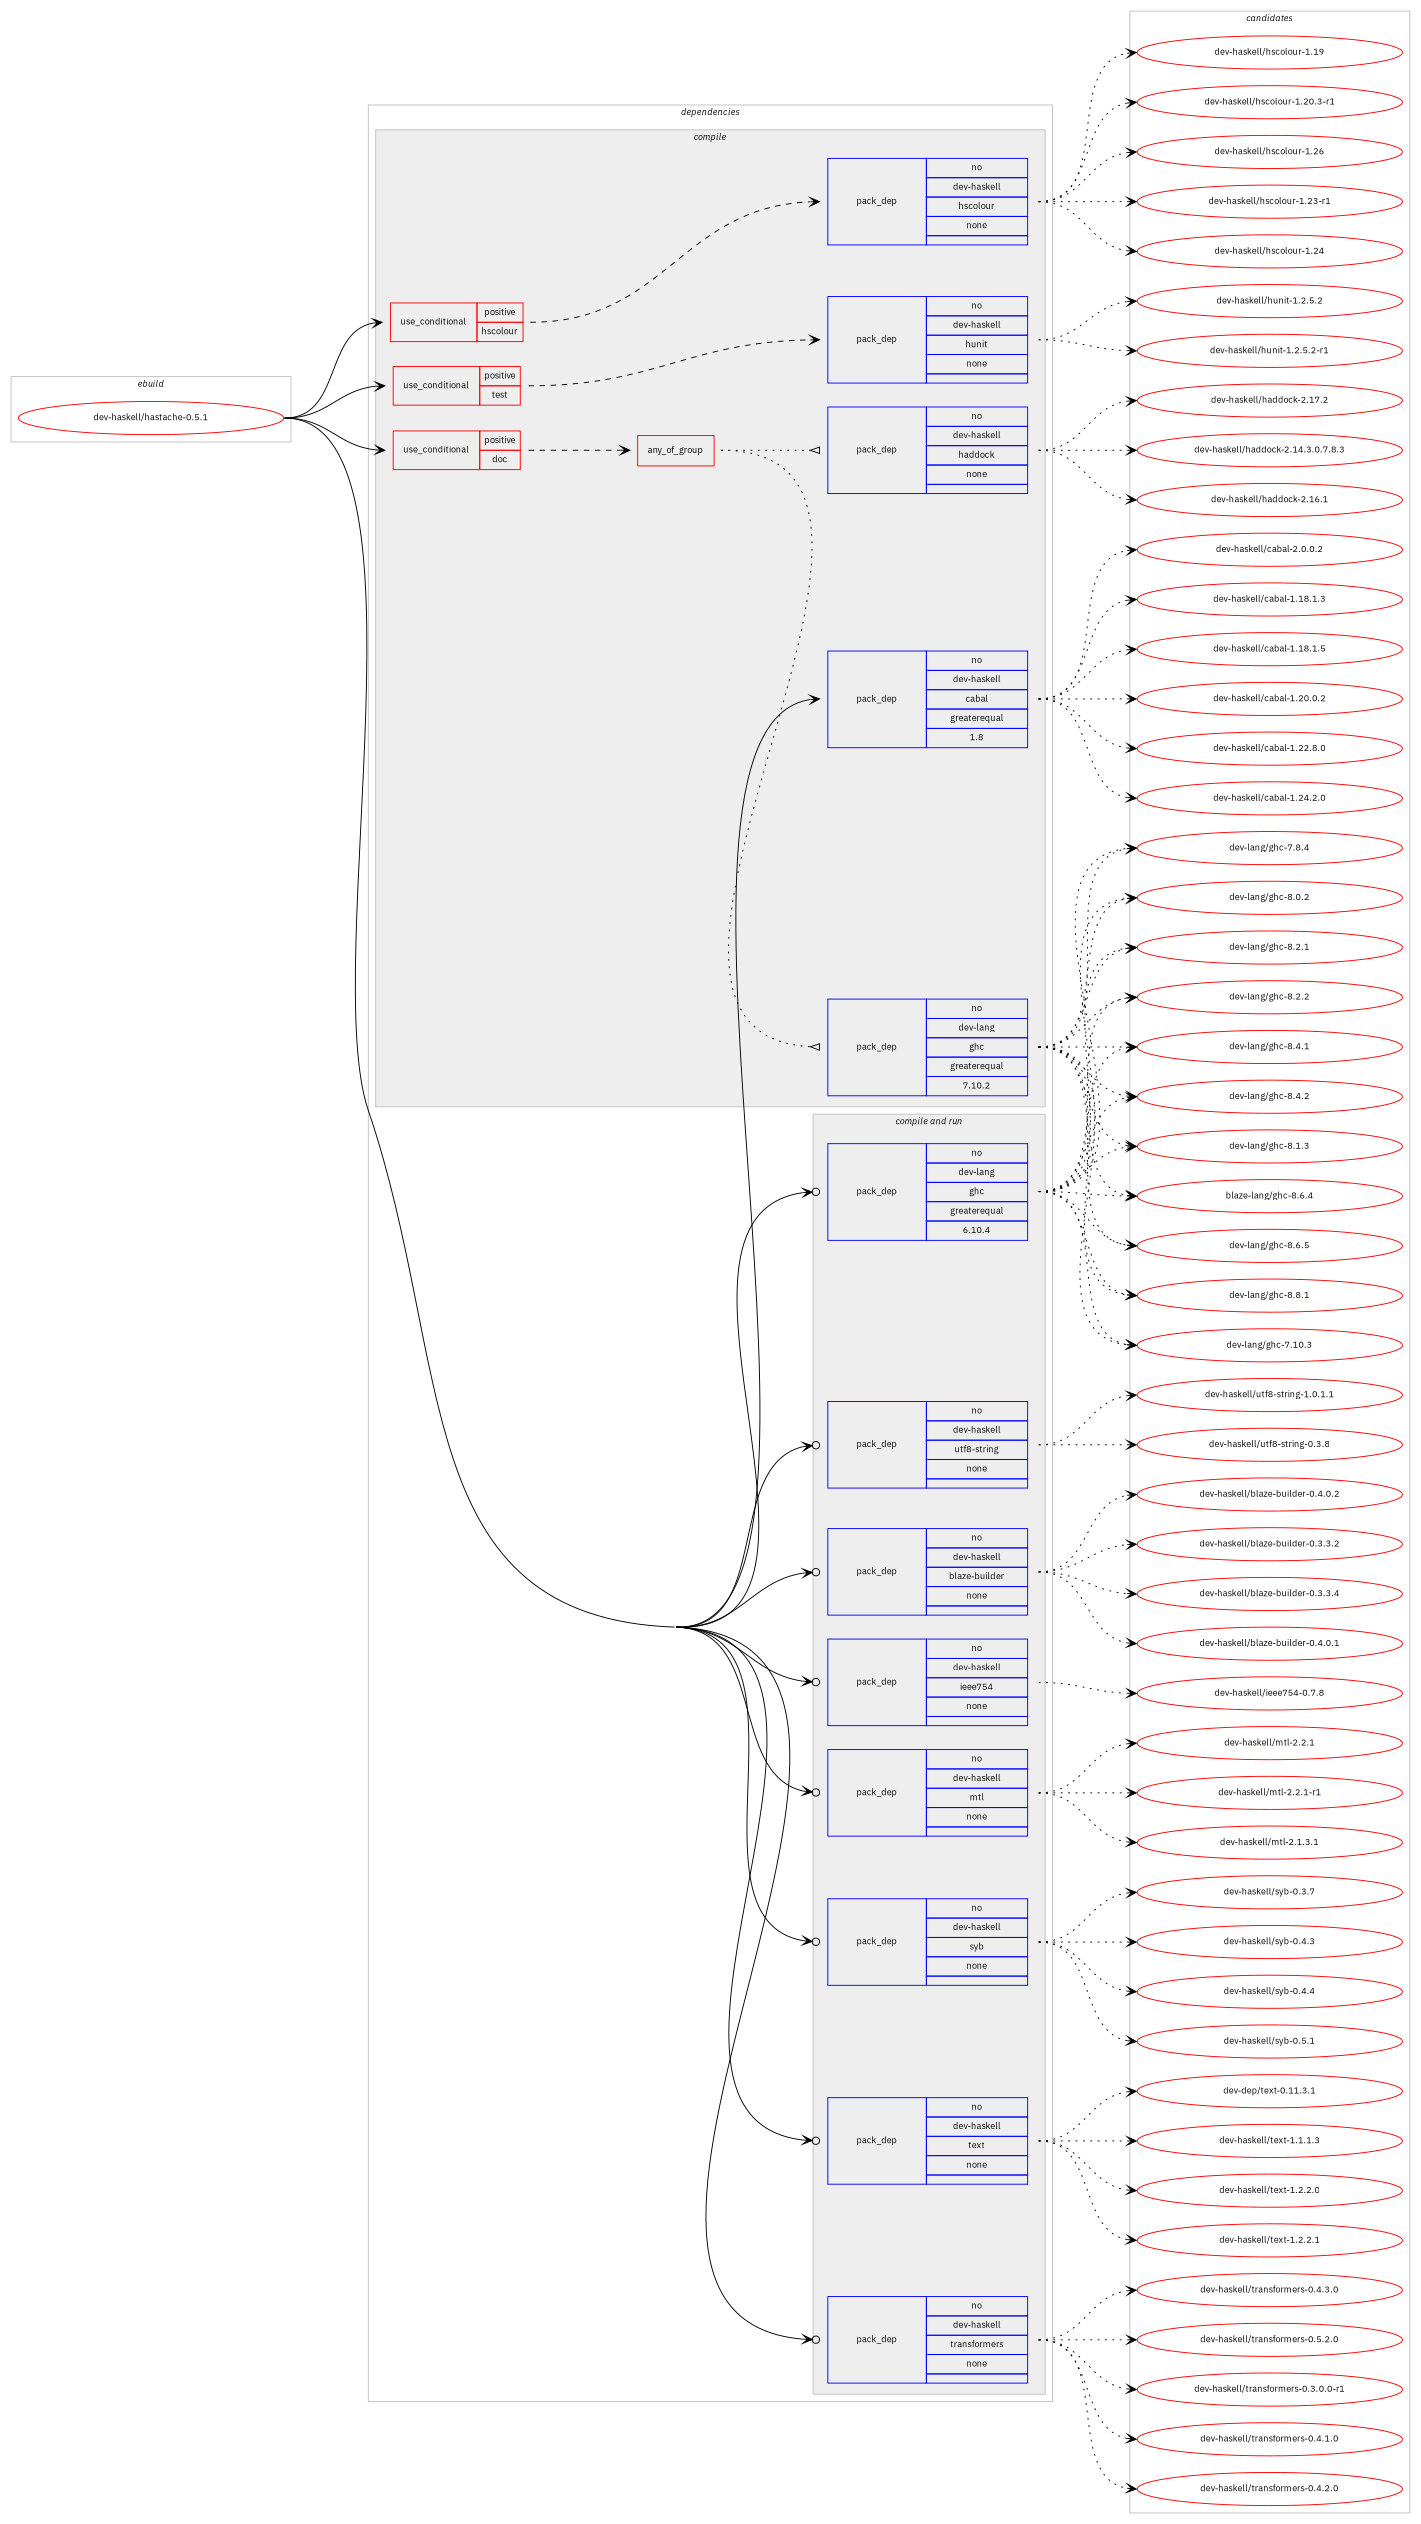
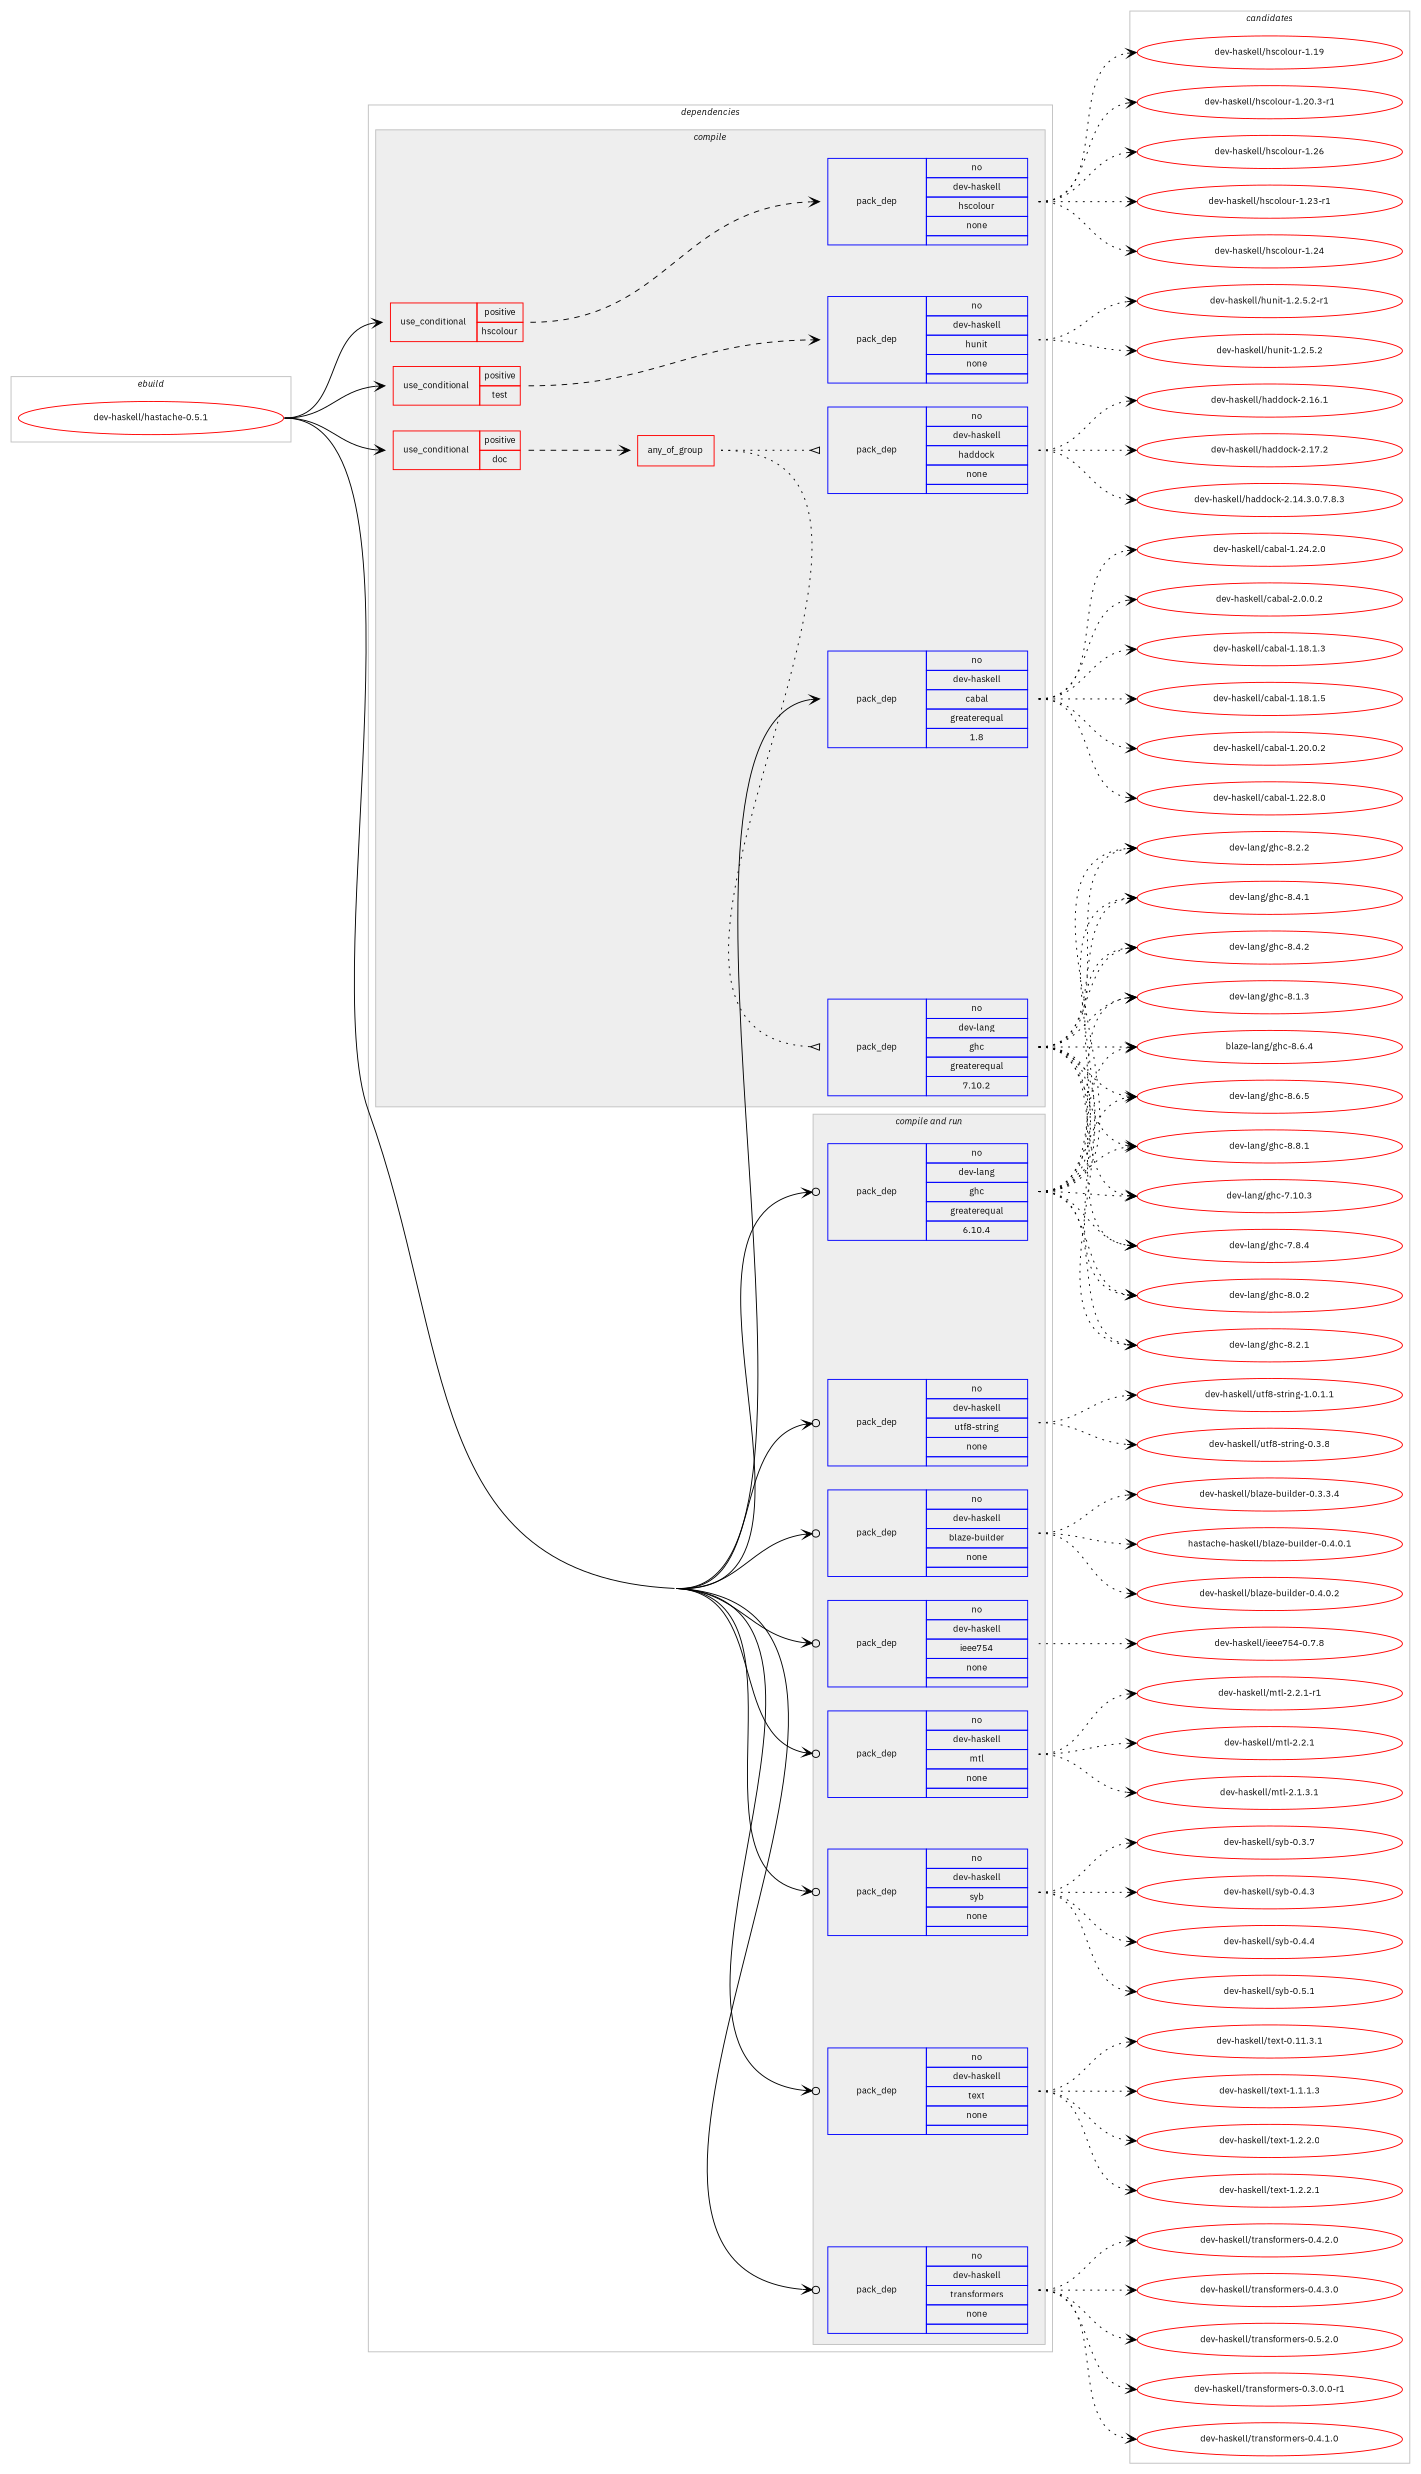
node "dev-haskell/blaze-builder-0.3.3.2": removed
node "dev-haskell/blaze-builder-0.4.0.1": label "dev-haskell/blaze-builder-0.4.0.1" -> "hastache-haskell/blaze-builder-0.4.0.1"
node "dev-dep/text-0.11.3.1": label "dev-dep/text-0.11.3.1" -> "dev-haskell/text-0.11.3.1"
